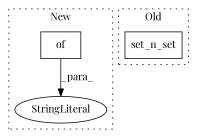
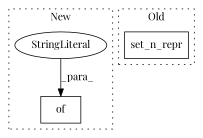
node "set_n_set": label "set_n_set" -> "set_n_repr"
edge "of" -> "StringLiteral": reversed
